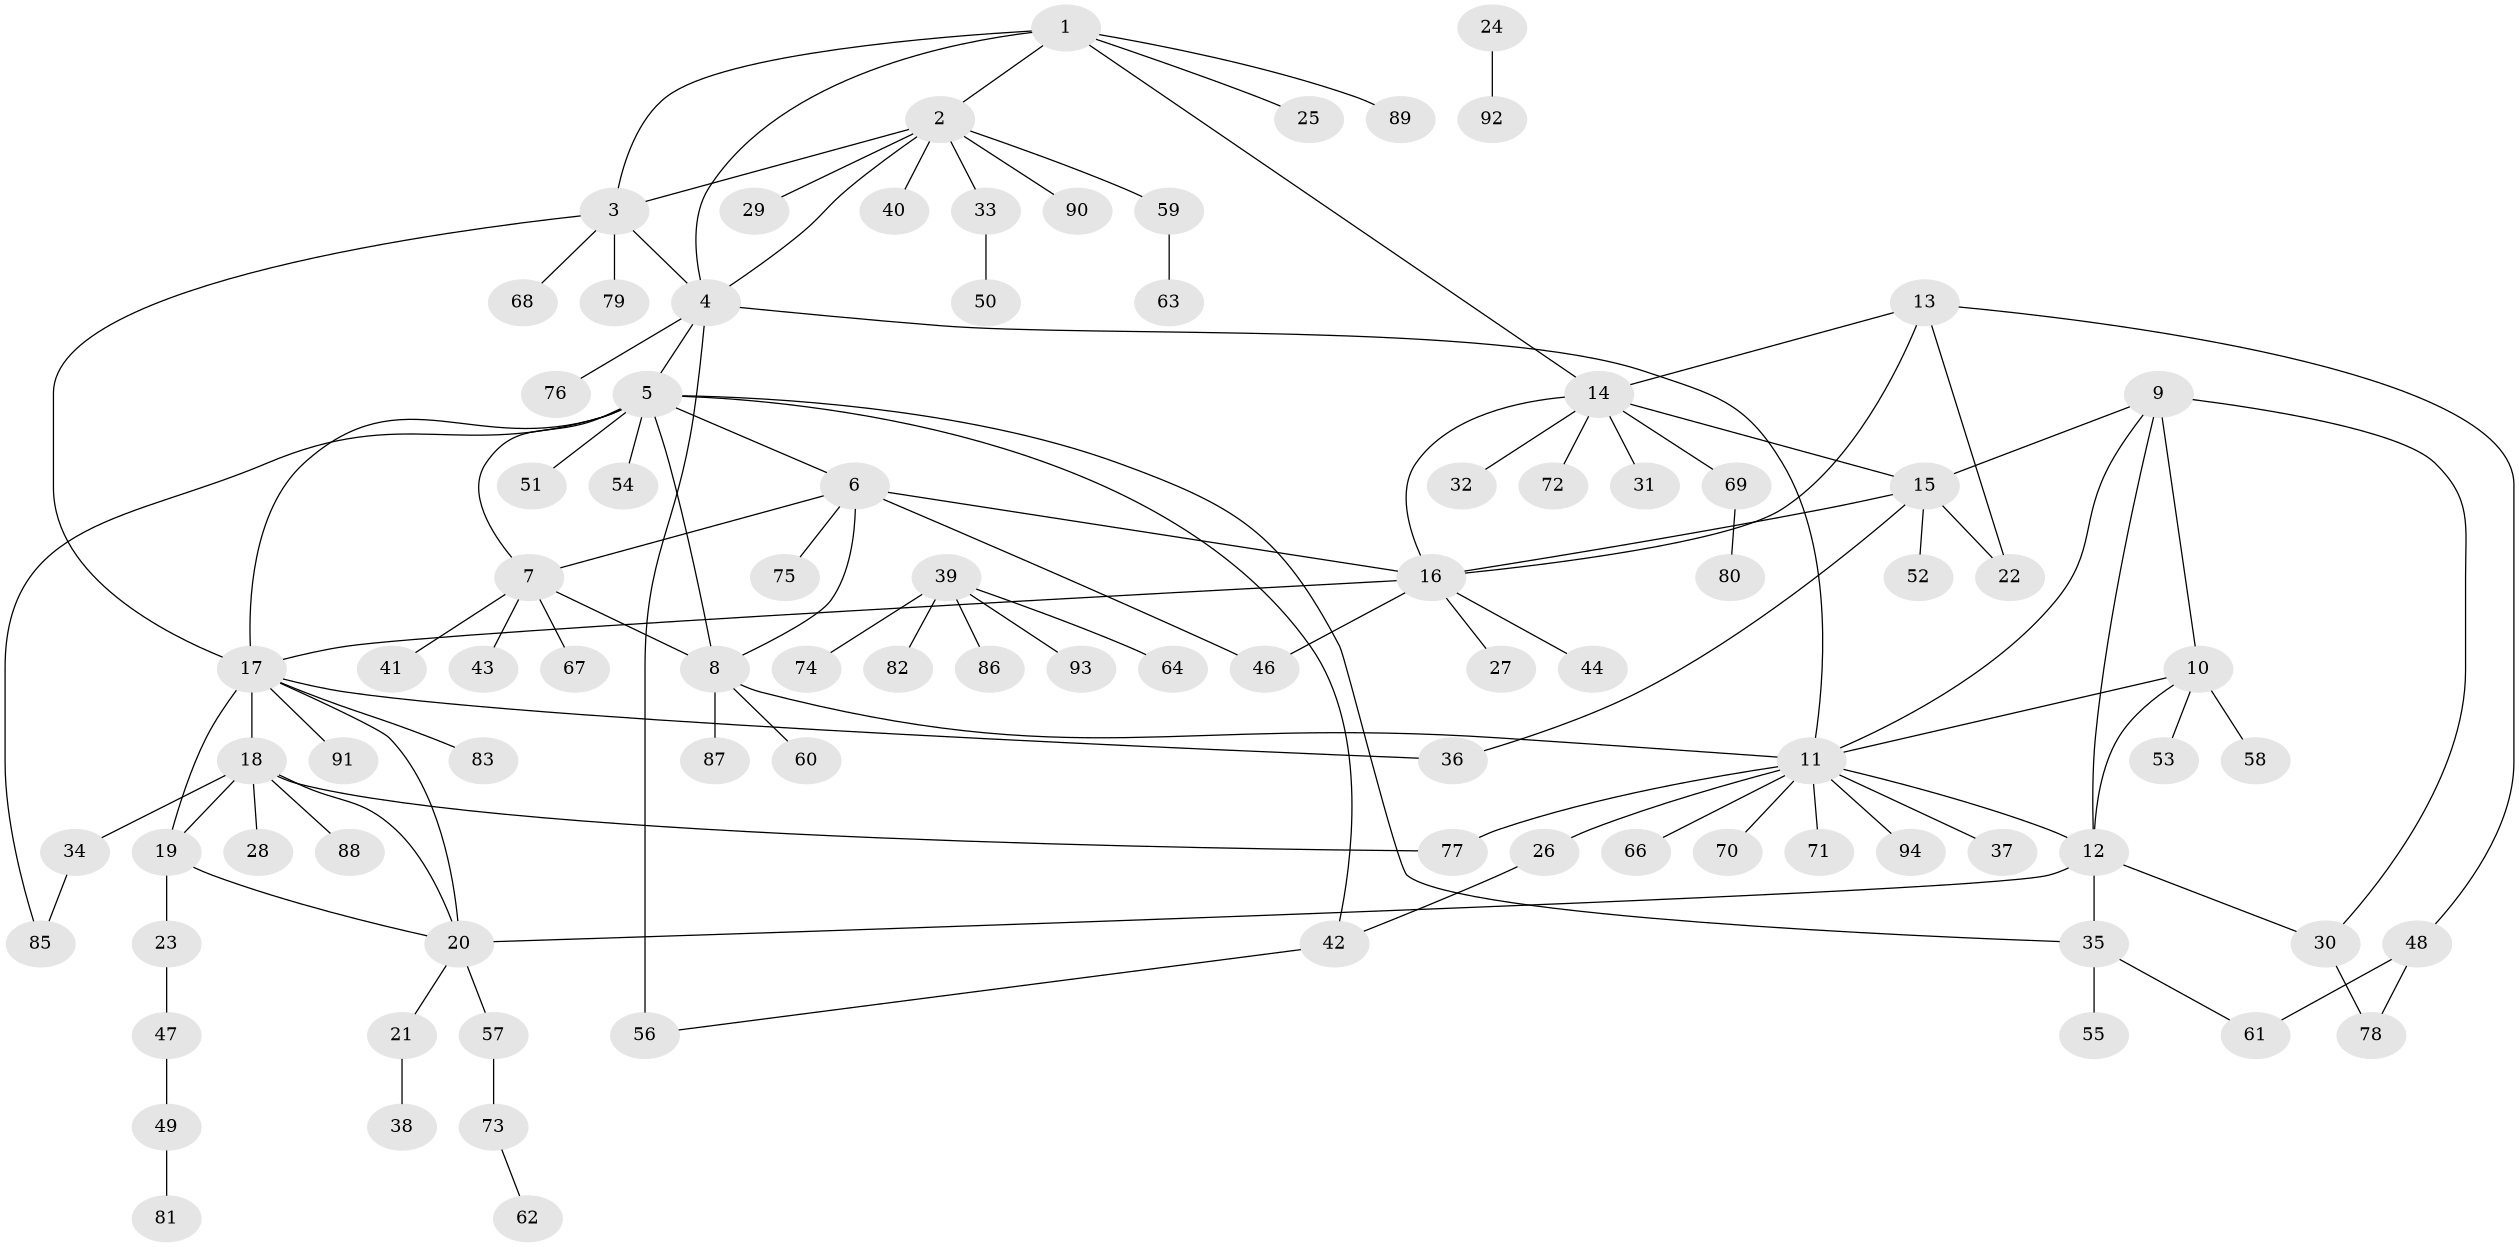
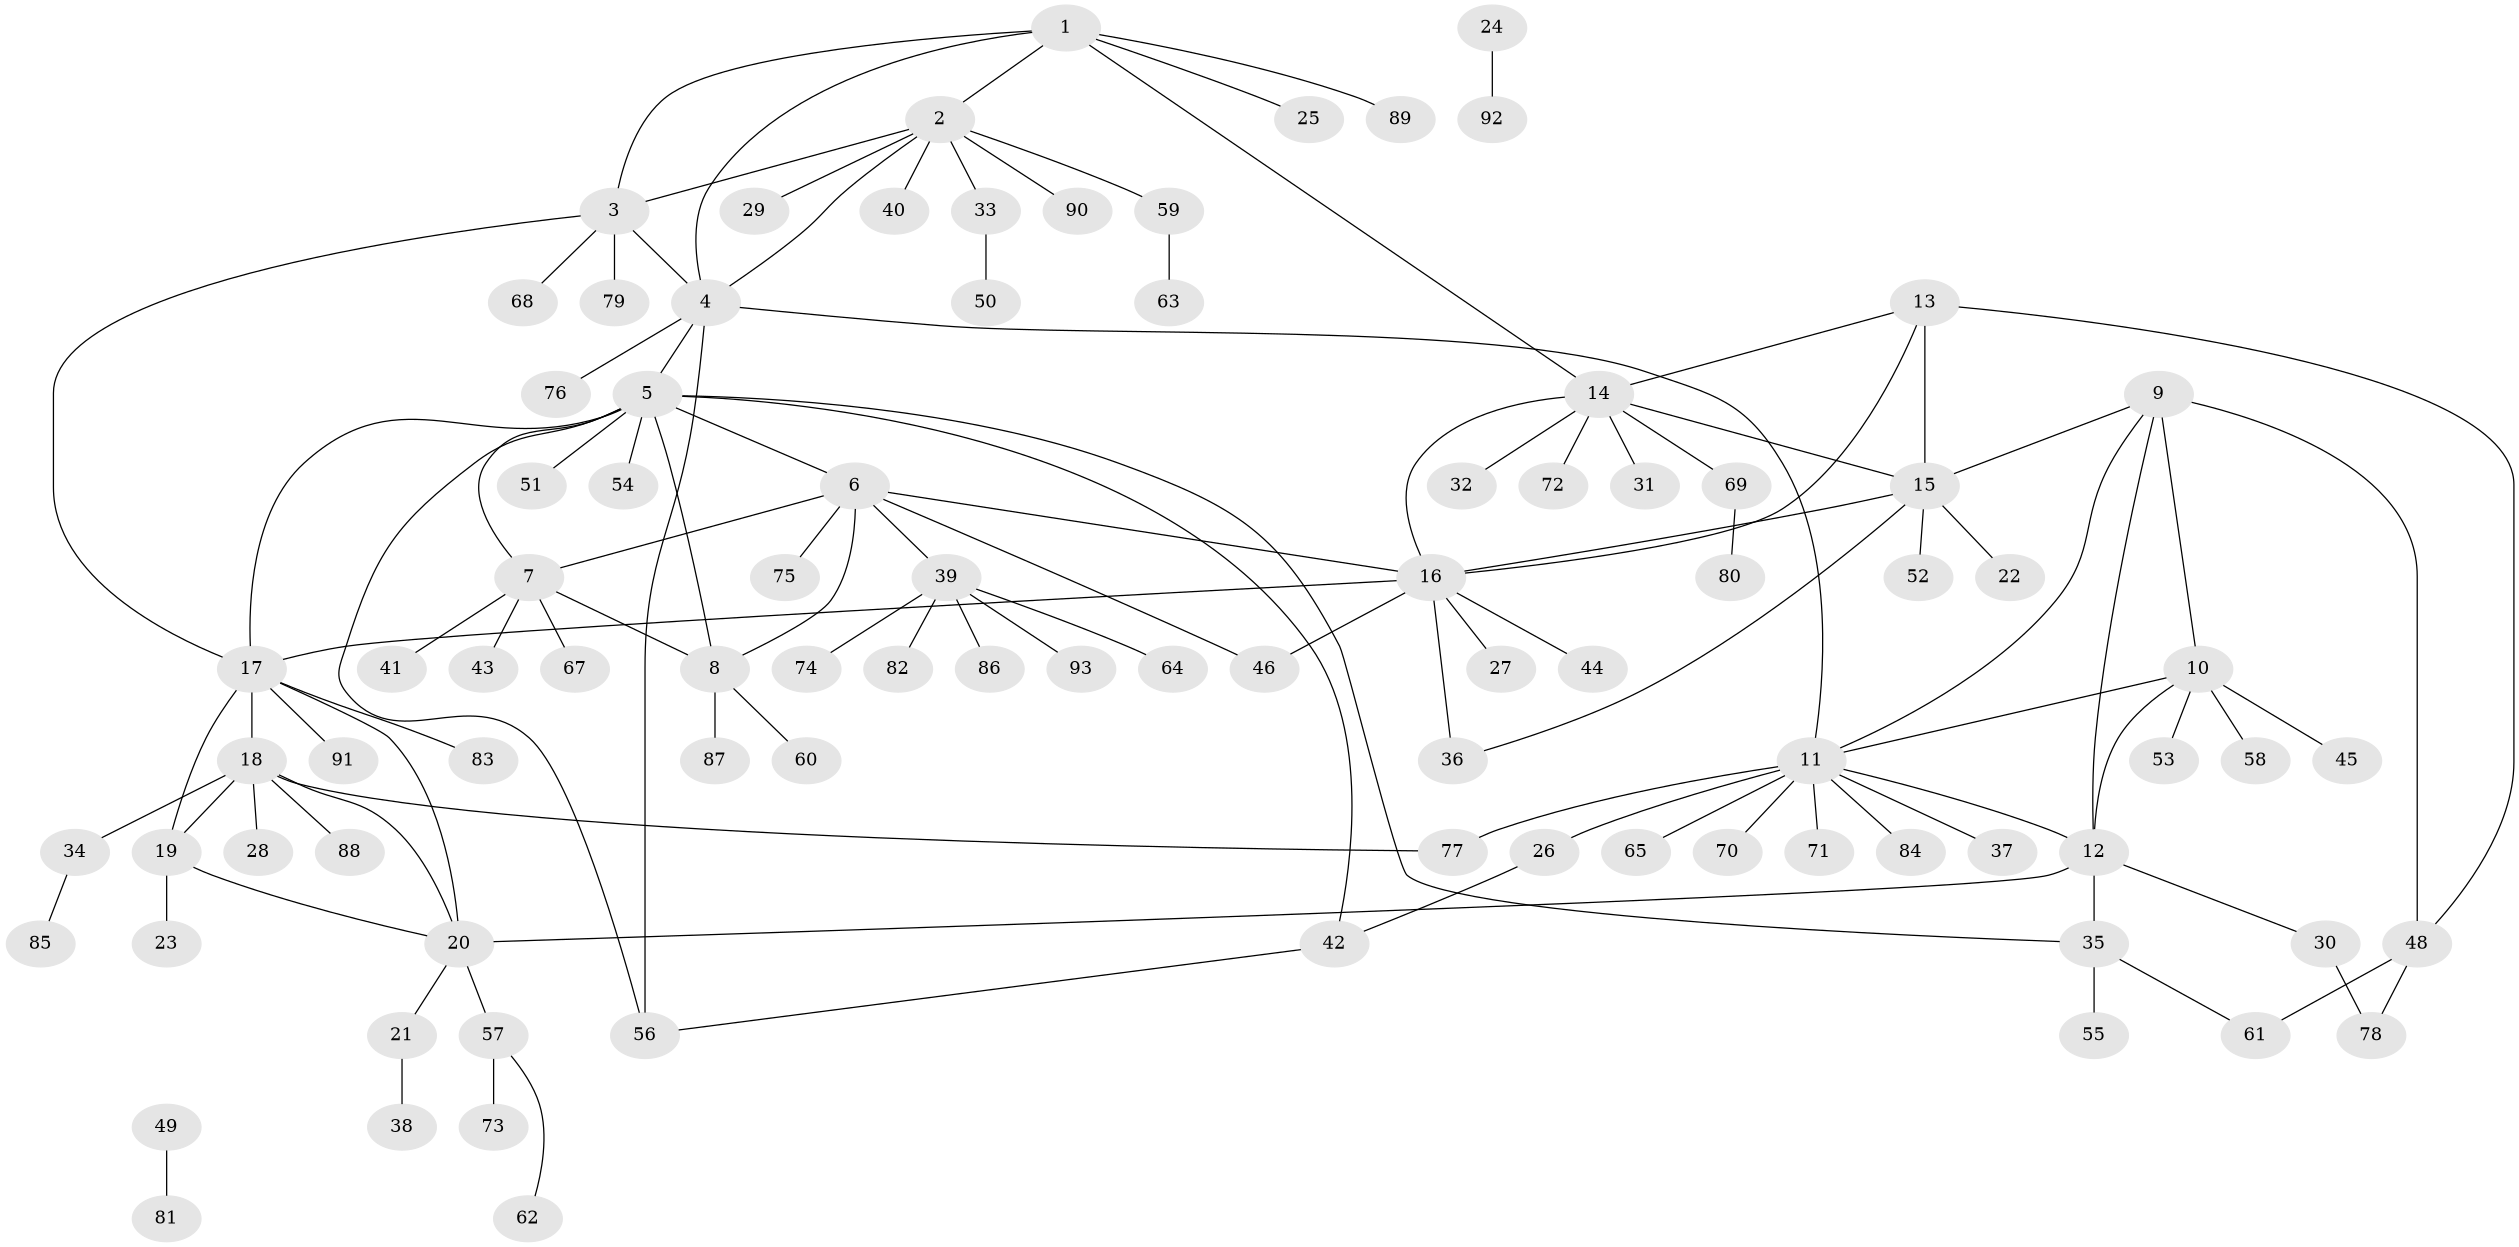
edge "13" -- "22": now "13" -- "15"
edge "5" -- "85": now "5" -- "56"
edge "6" -- "39": added
edge "9" -- "30": now "9" -- "48"
edge "17" -- "36": now "16" -- "36"
edge "8" -- "11": removed
node "45": added
node "66": label "66" -> "65"
node "94": label "94" -> "84"
node "47": removed
edge "73" -- "62": now "57" -- "62"
